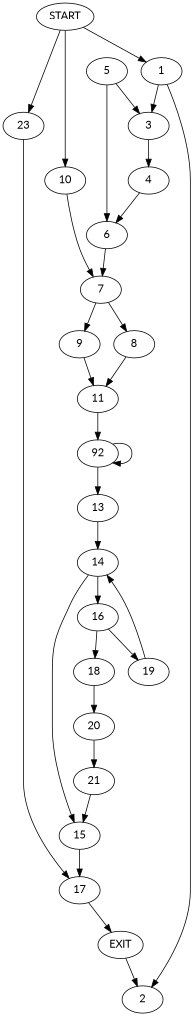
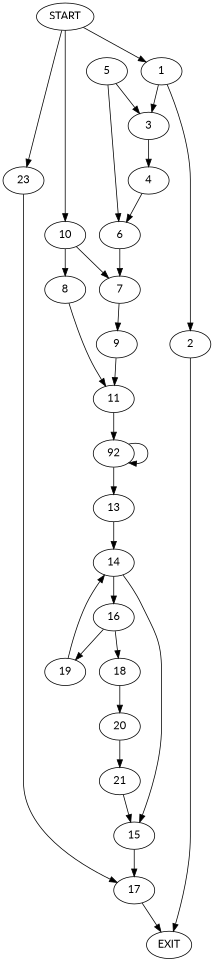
edge "7" -> "8": now "10" -> "8"
edge "EXIT" -> "2": reversed
